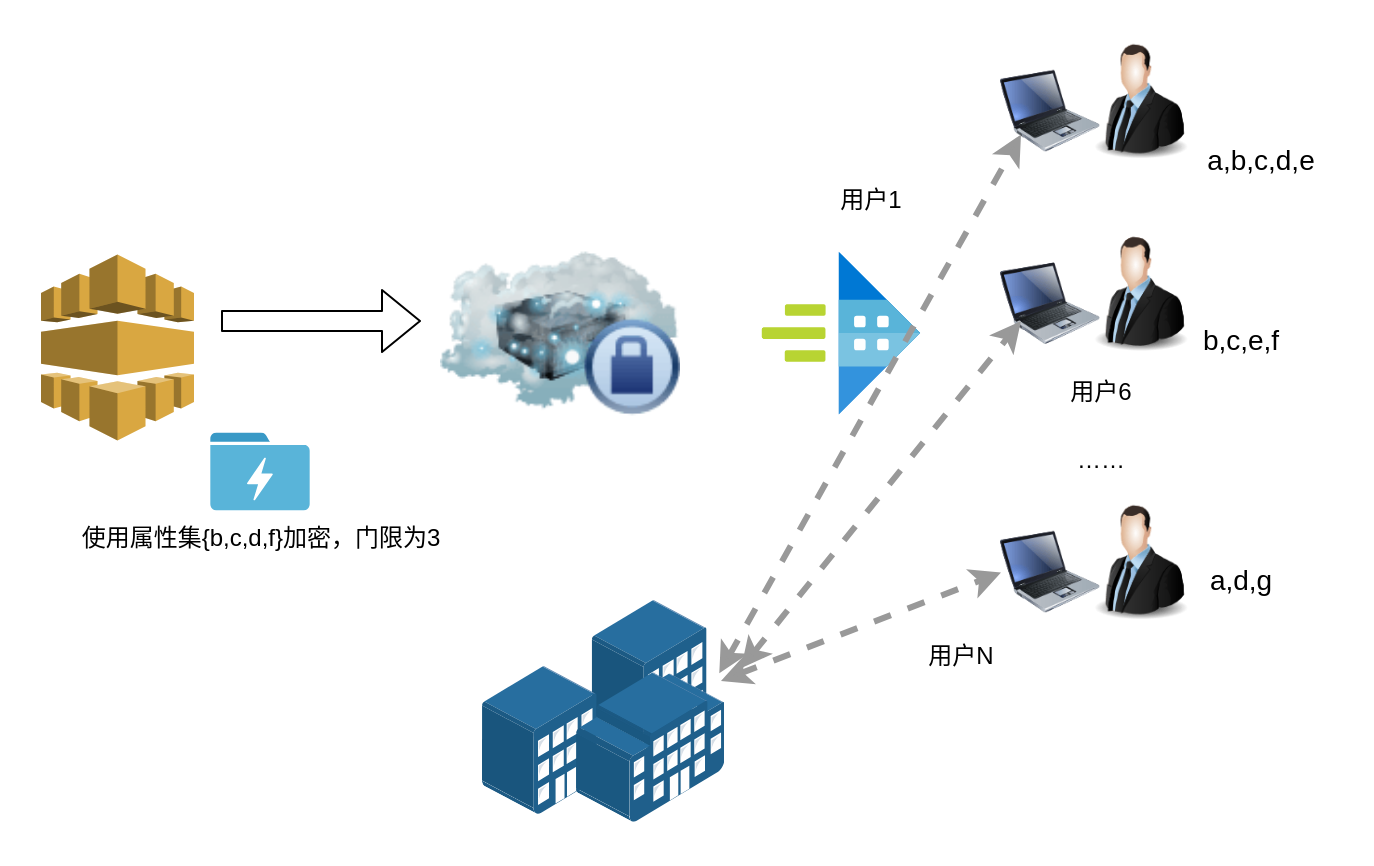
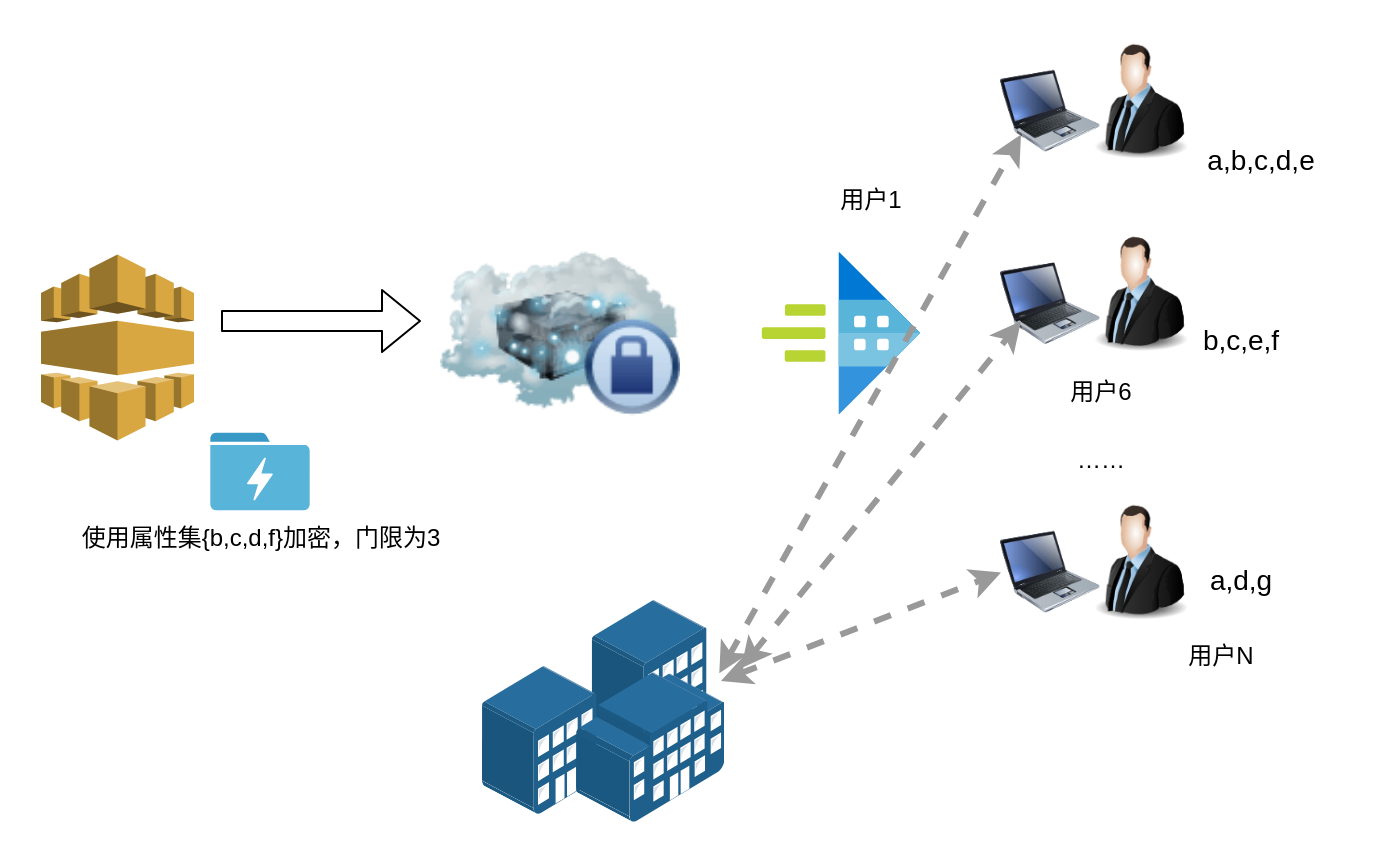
node "用户N": moved (961, 656) -> (1221, 656)
